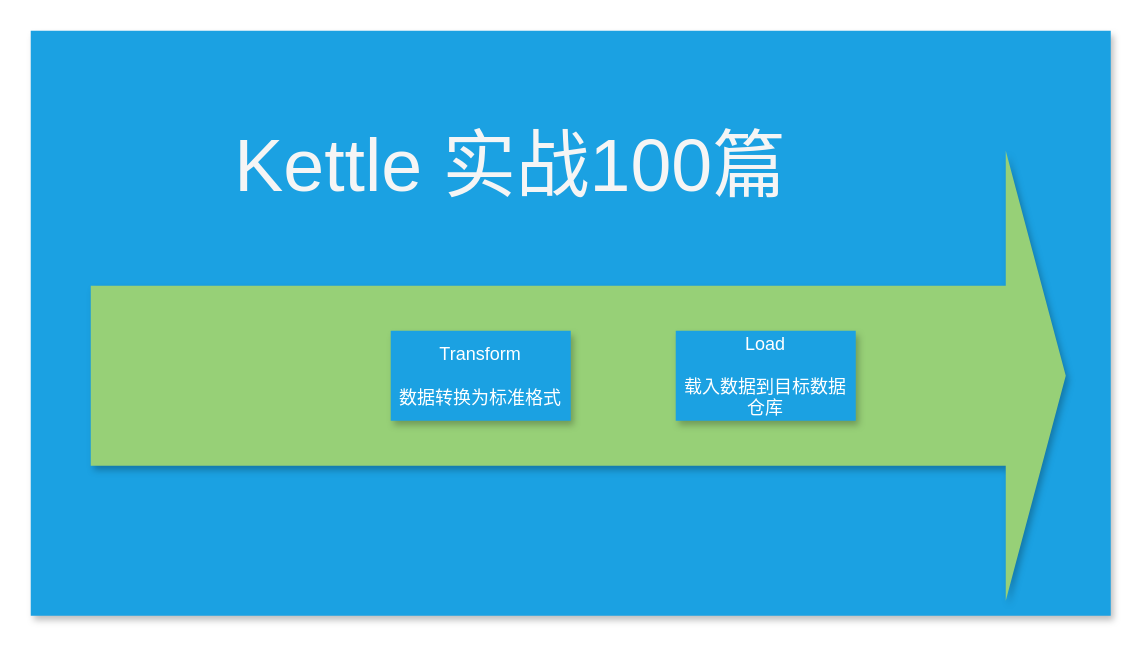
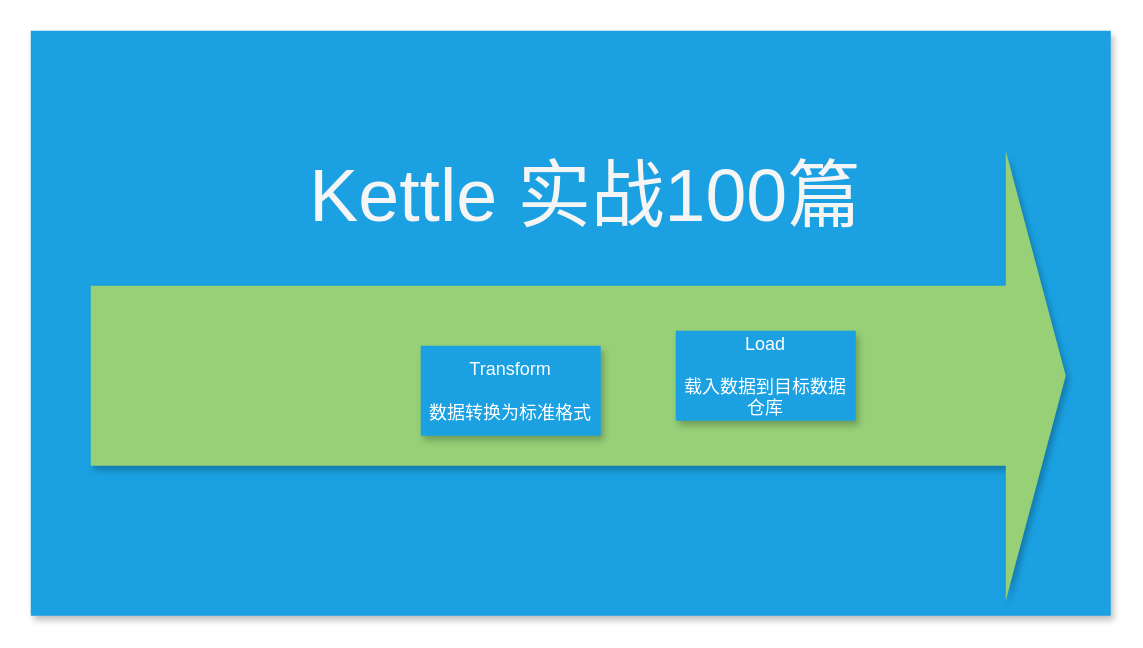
node "Kettle 实战100篇": moved (511, 166) -> (586, 196)
node "Transform 数据转换为标准格式": moved (481, 376) -> (511, 391)
